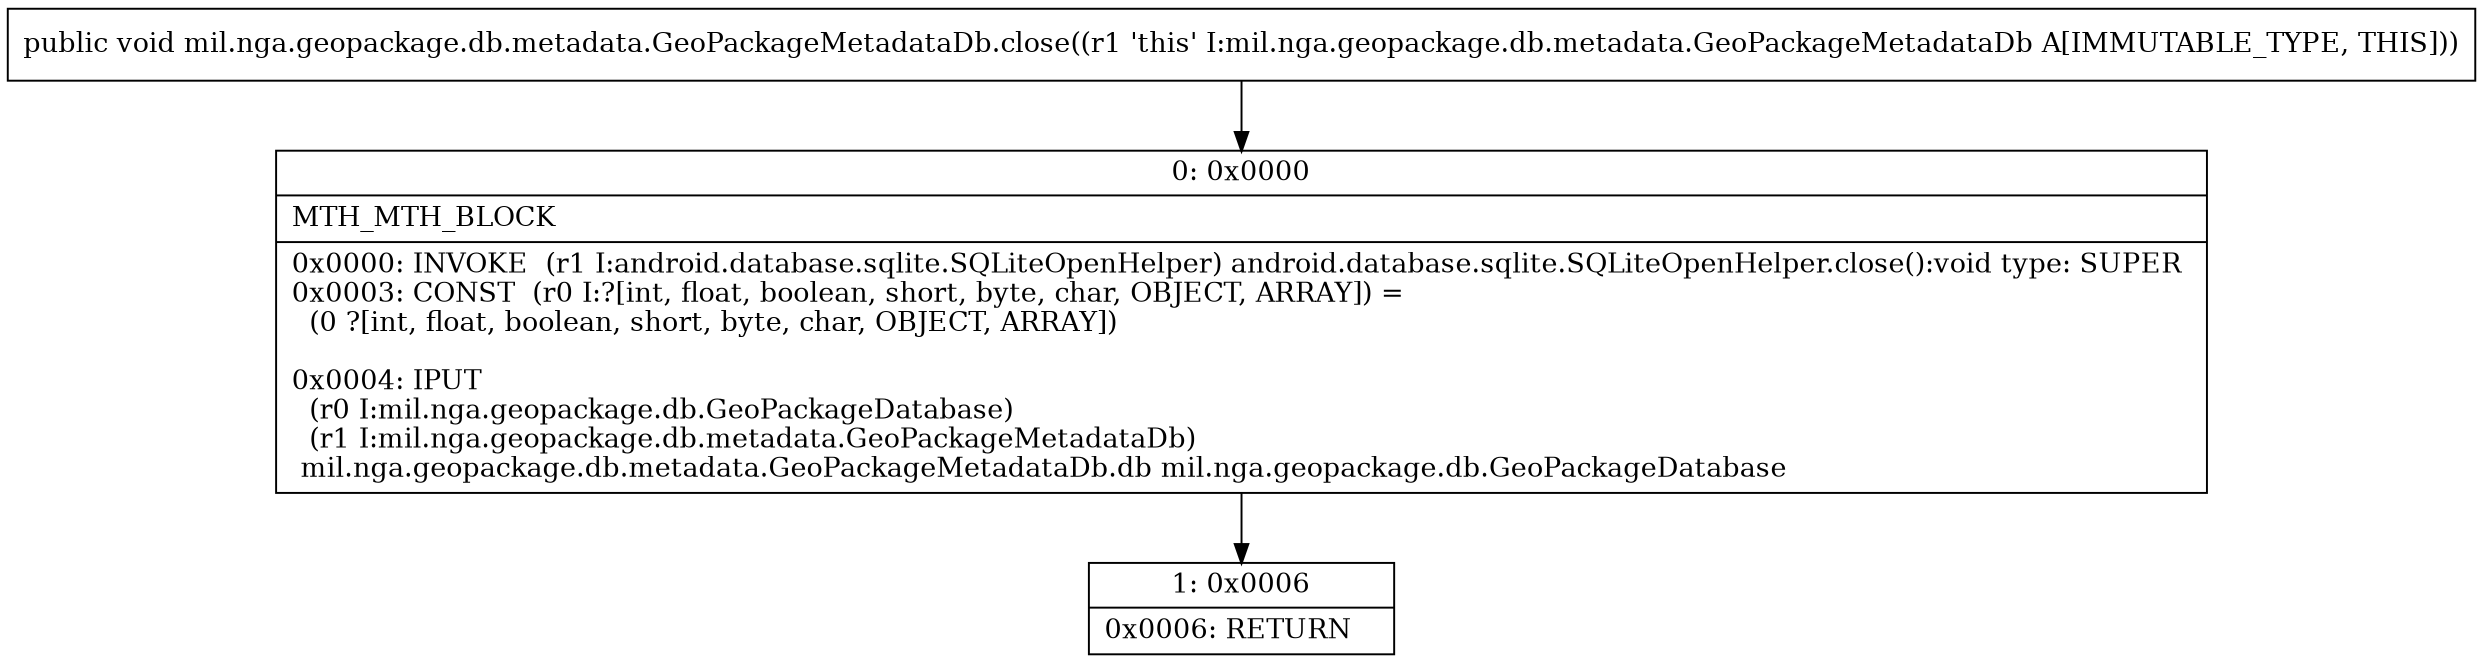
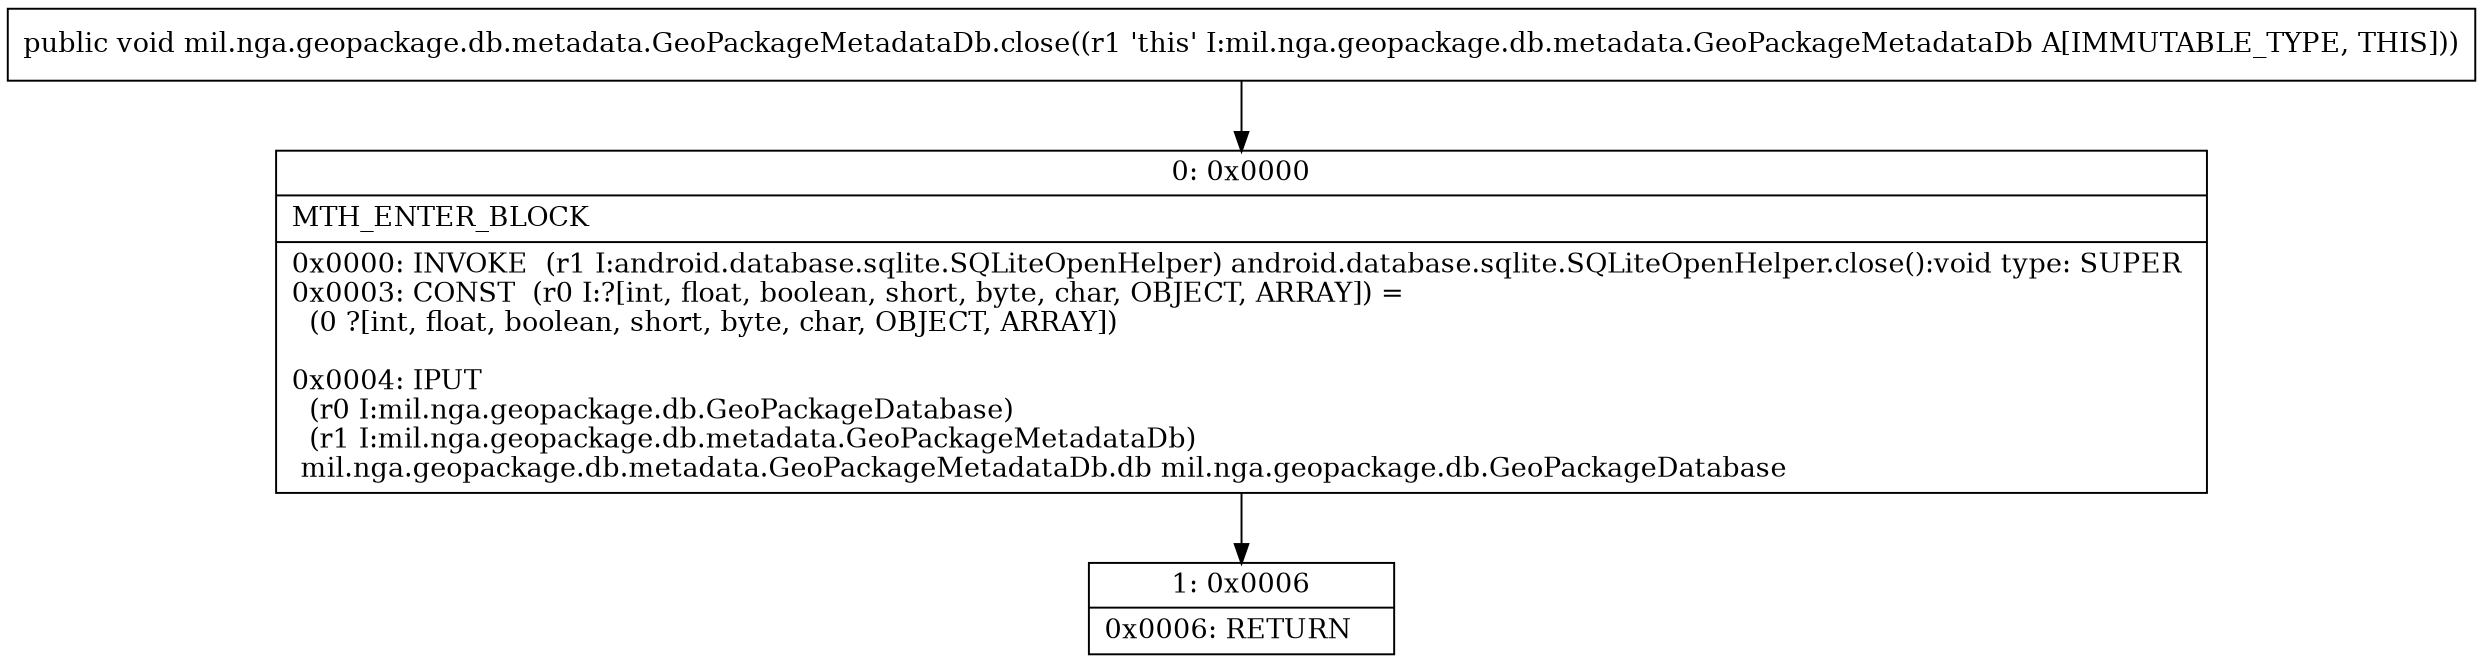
node "0: 0x0000": text "MTH_MTH_BLOCK" -> "MTH_ENTER_BLOCK"
